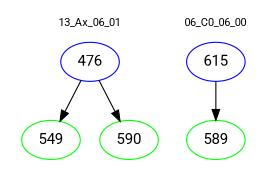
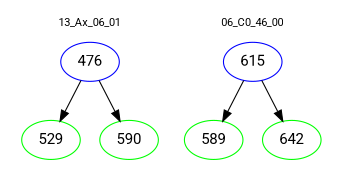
cluster "06_C0_06_00": label "06_C0_06_00" -> "06_C0_46_00"
node "549": label "549" -> "529"
node "642": added
